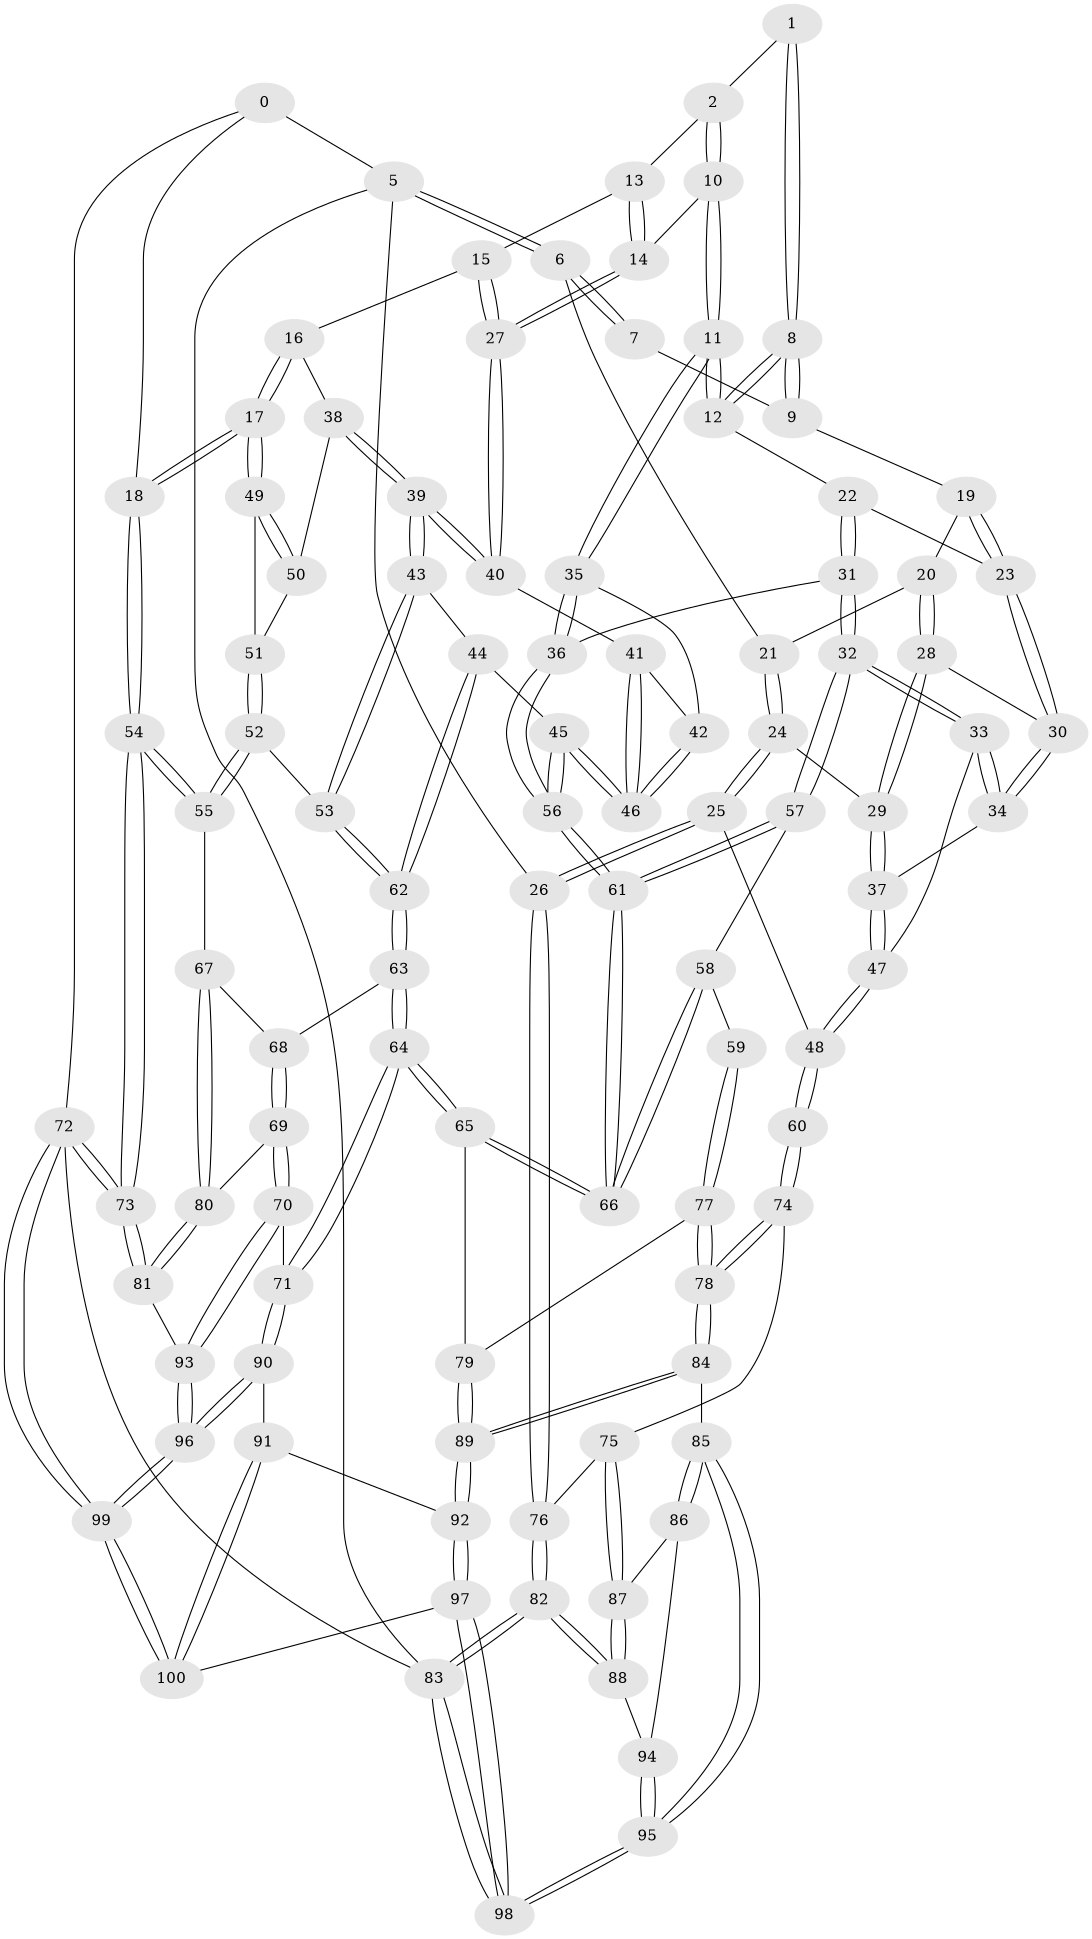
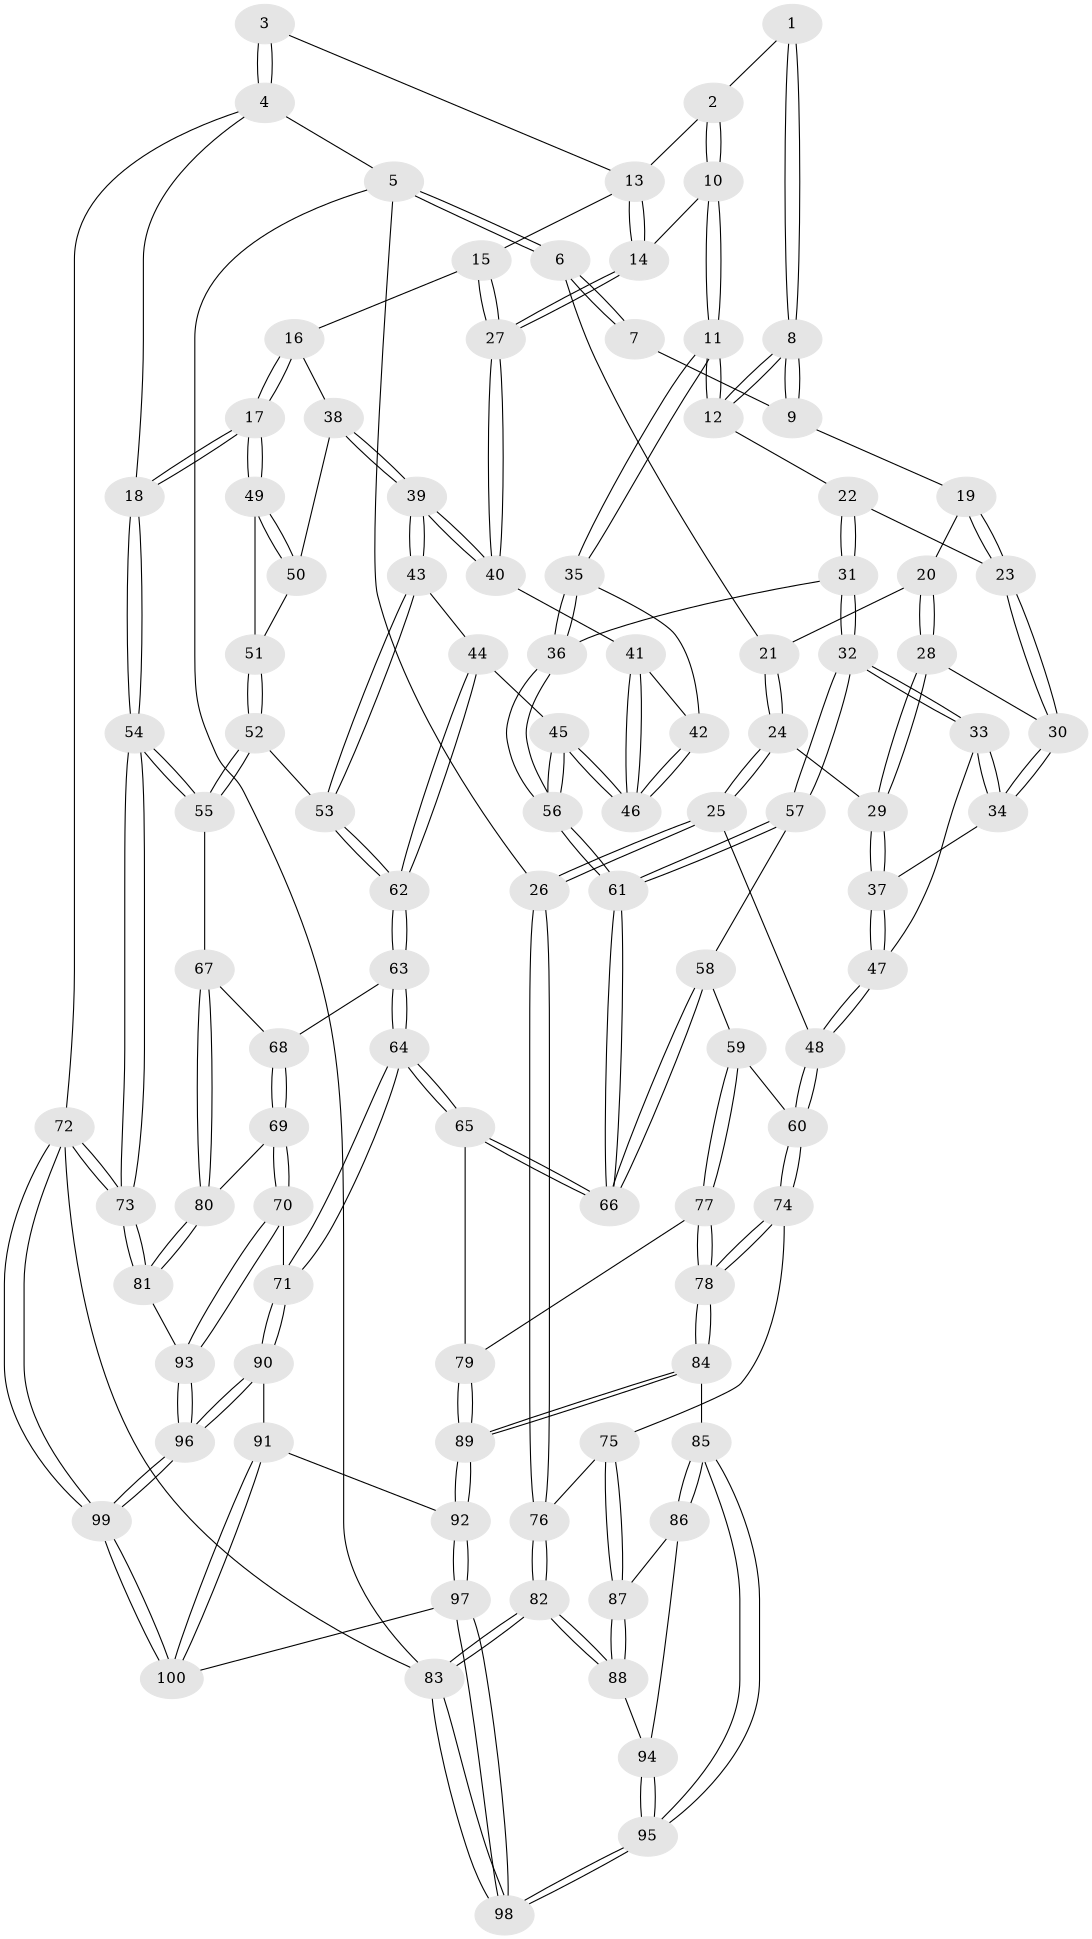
node "3": added
node "0": label "0" -> "4"
edge "59" -- "60": added
